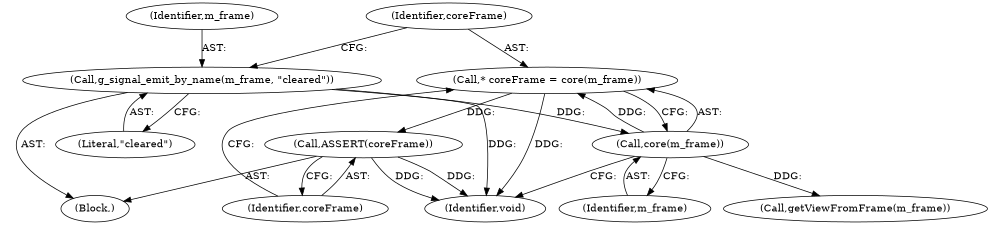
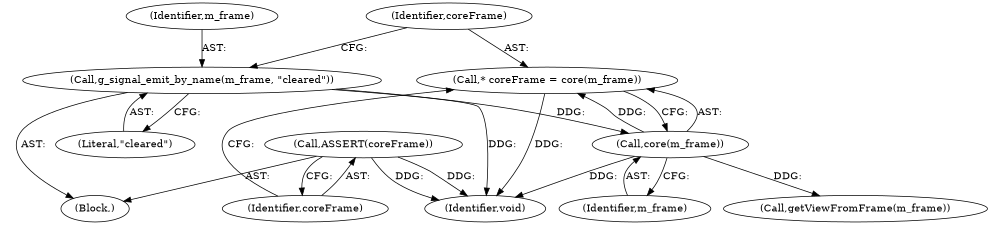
edge "(Call,* coreFrame = core(m_frame))" -> "(Call,ASSERT(coreFrame))": removed, label "DDG:"
edge "(Call,core(m_frame))" -> "(Identifier,void)": label "CFG: " -> "DDG: "
